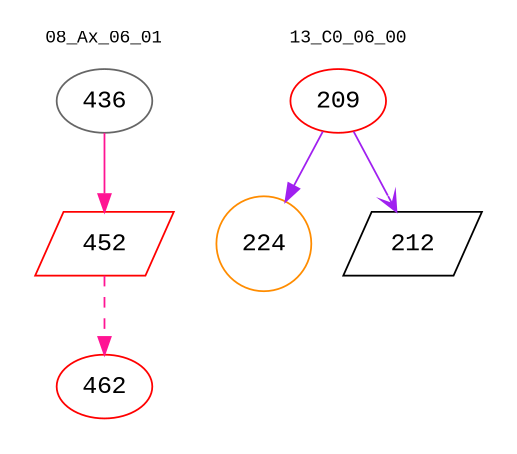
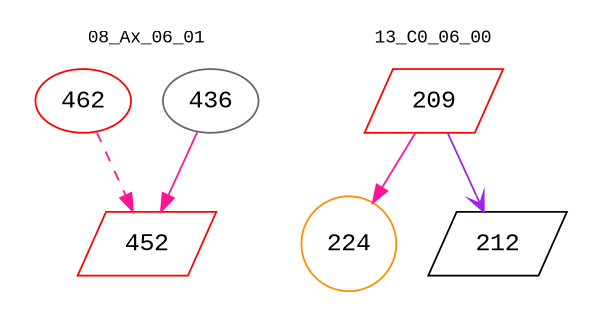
node "209": shape ellipse -> parallelogram
edge "209" -> "224": color purple -> deeppink
edge "452" -> "462": reversed
